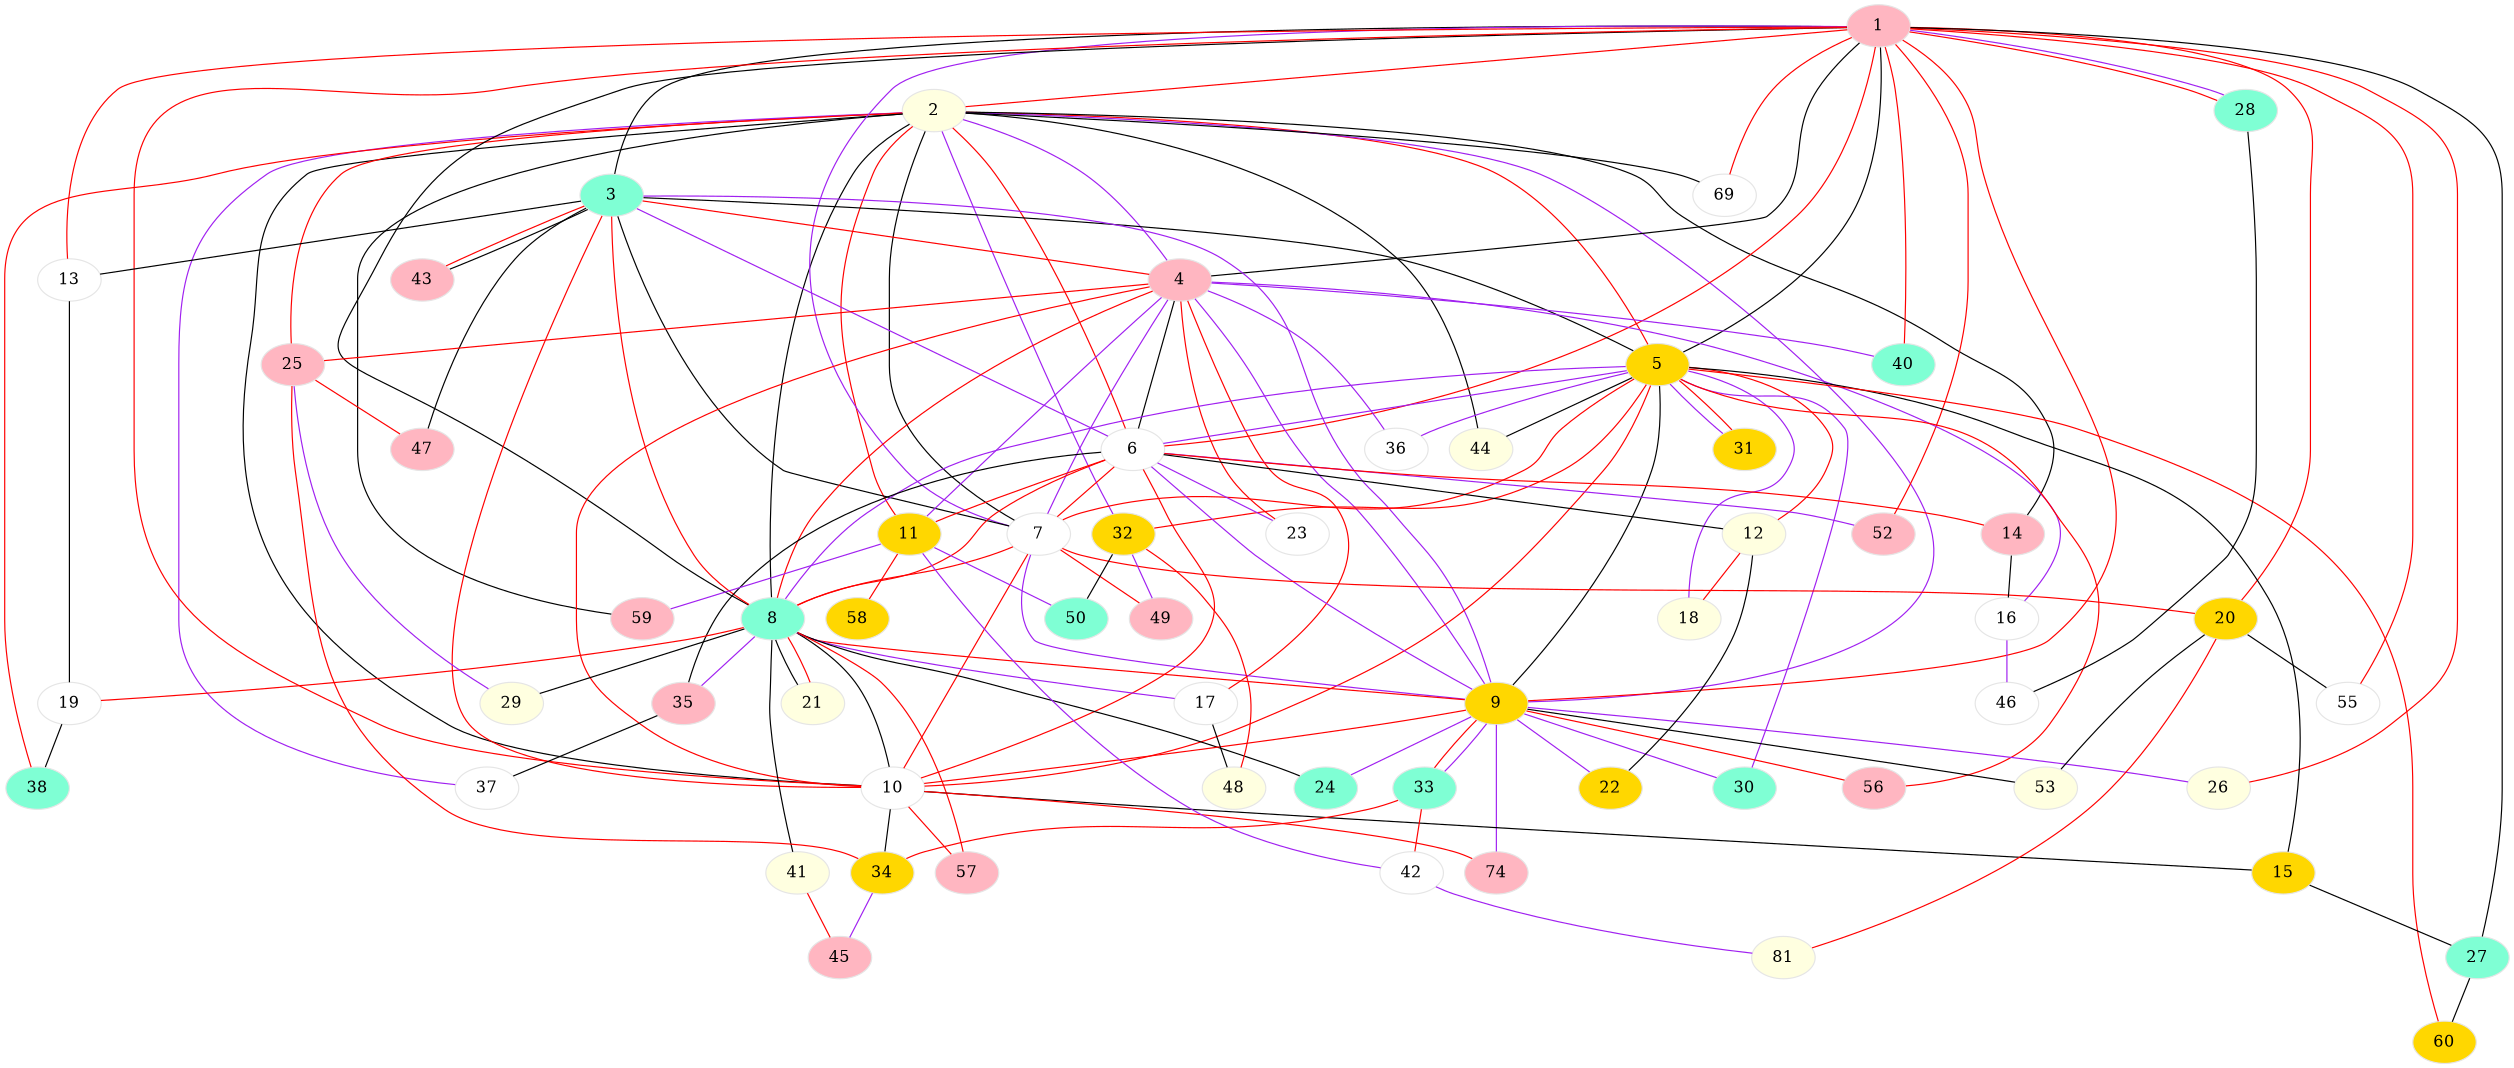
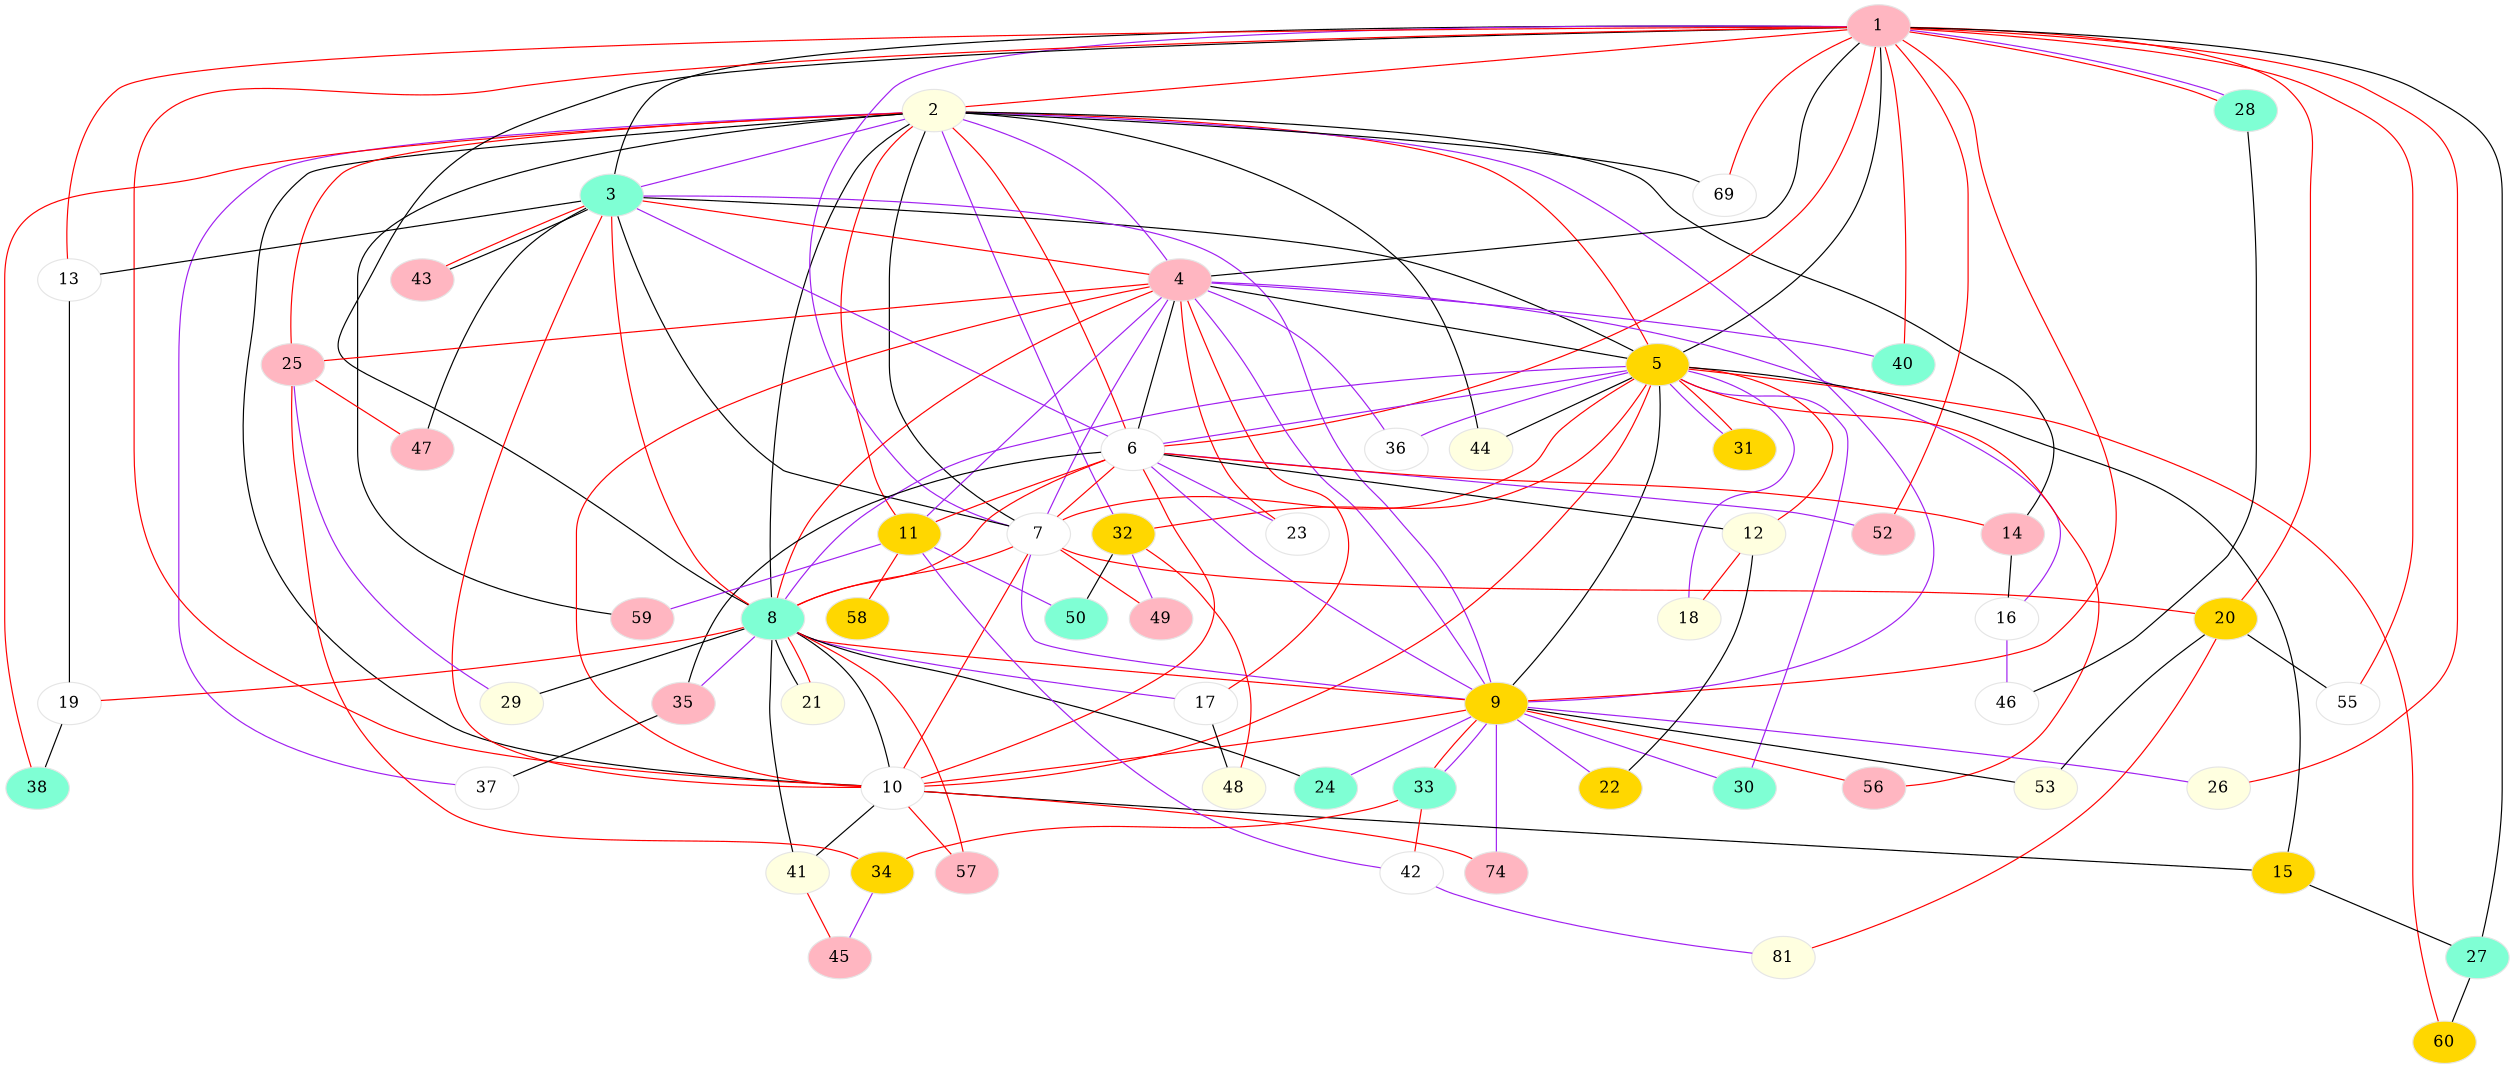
edge "2" -- "3": added
edge "4" -- "5": added
edge "10" -- "34": now "10" -- "41"
